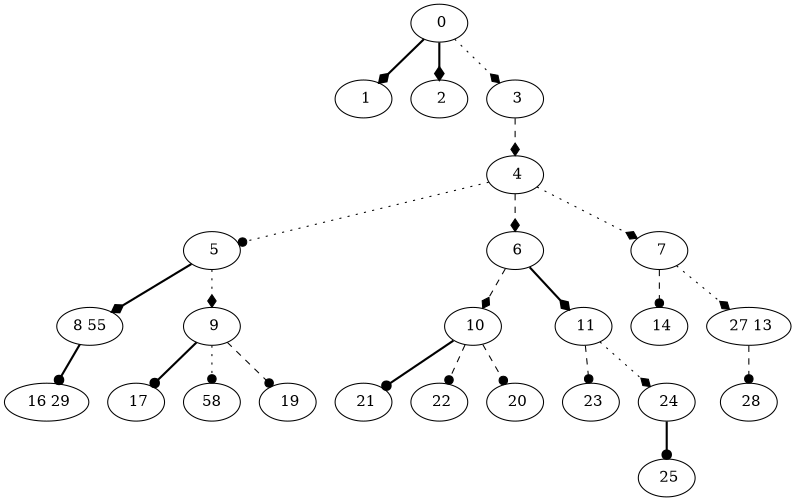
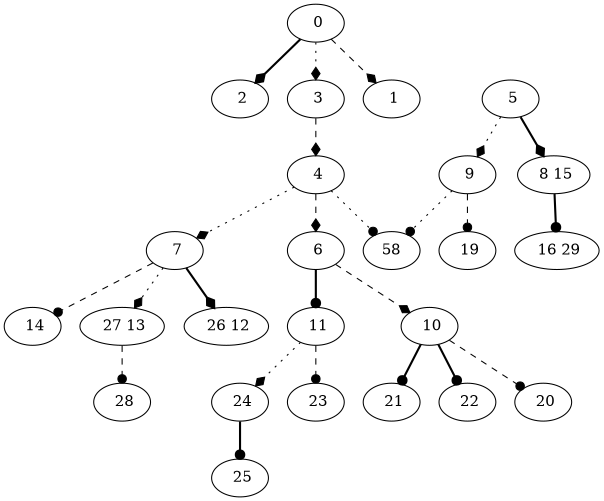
edge "0" -> "1": style bold -> dashed
edge "4" -> "5": now "4" -> "58"
edge "6" -> "11": arrowhead diamond -> dot
node "8 55": label "8 55" -> "8 15"
node "26 12": added
edge "10" -> "22": style dashed -> bold
node "17": removed
